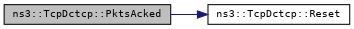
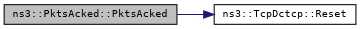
node "ns3::TcpDctcp::PktsAcked": label "ns3::TcpDctcp::PktsAcked" -> "ns3::PktsAcked::PktsAcked"
